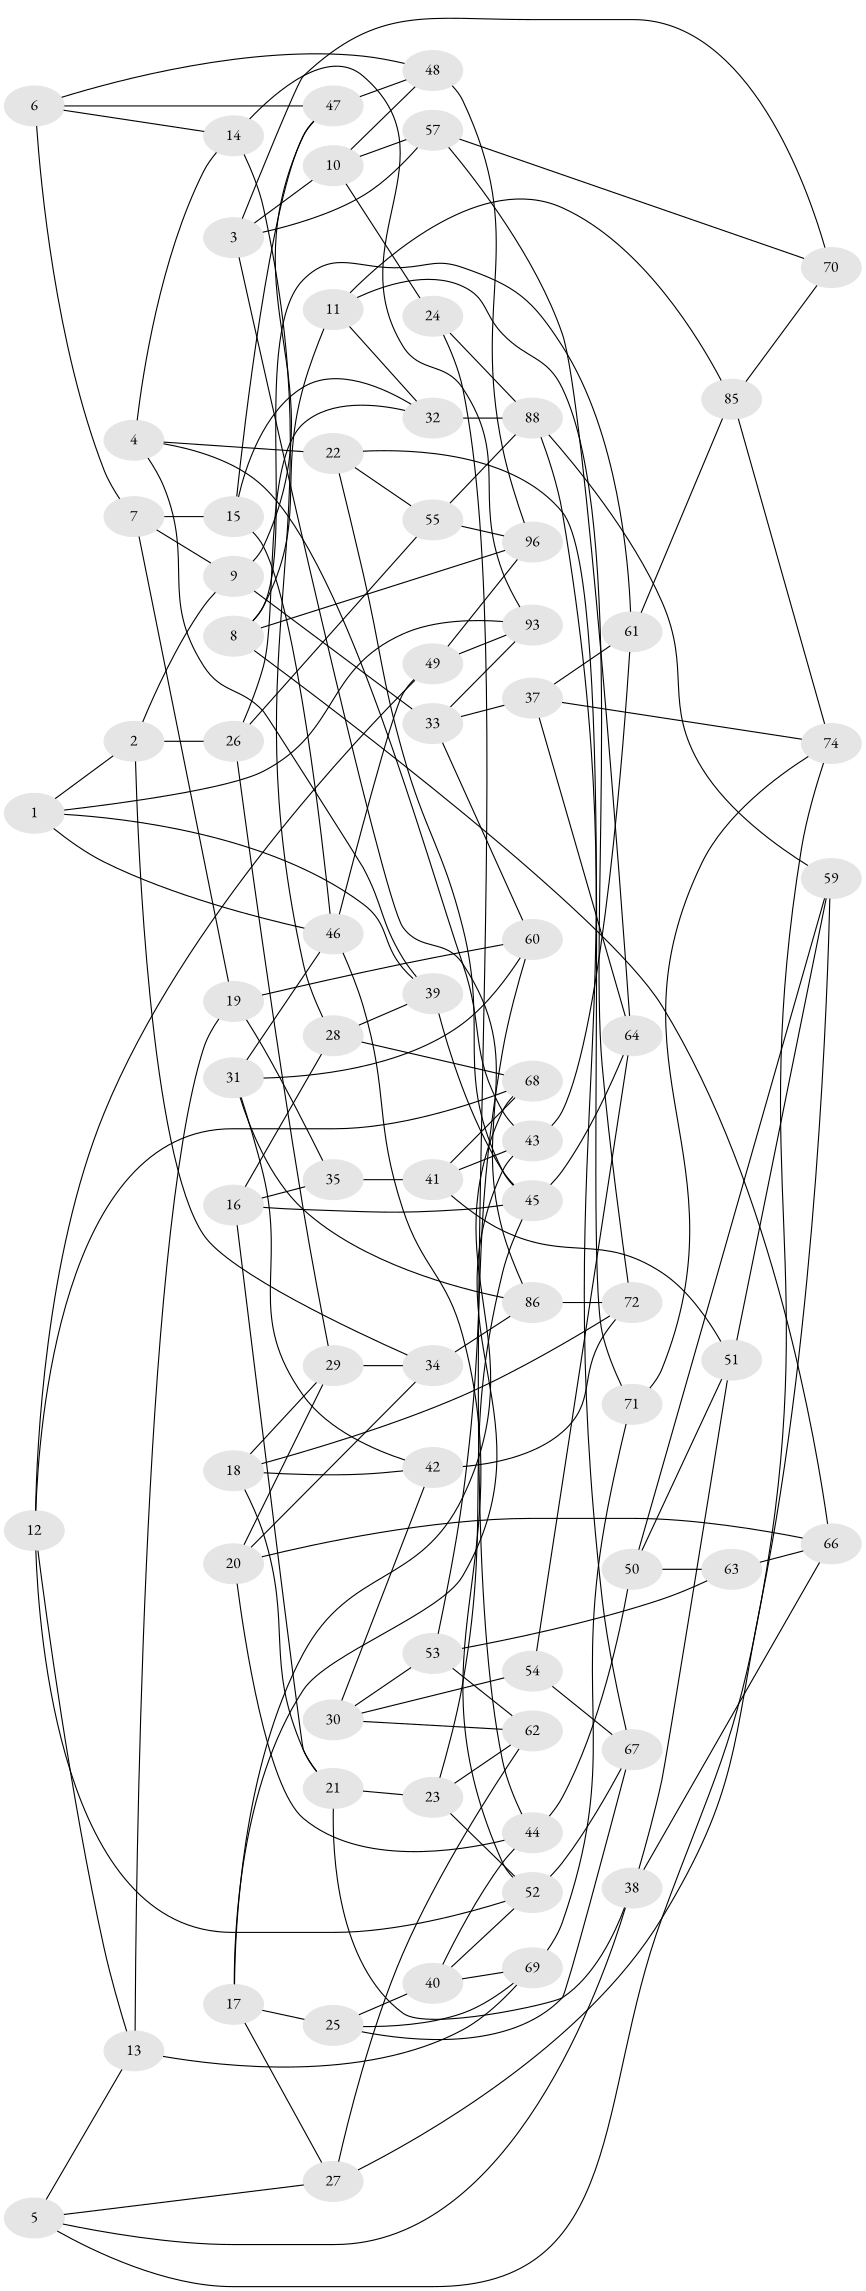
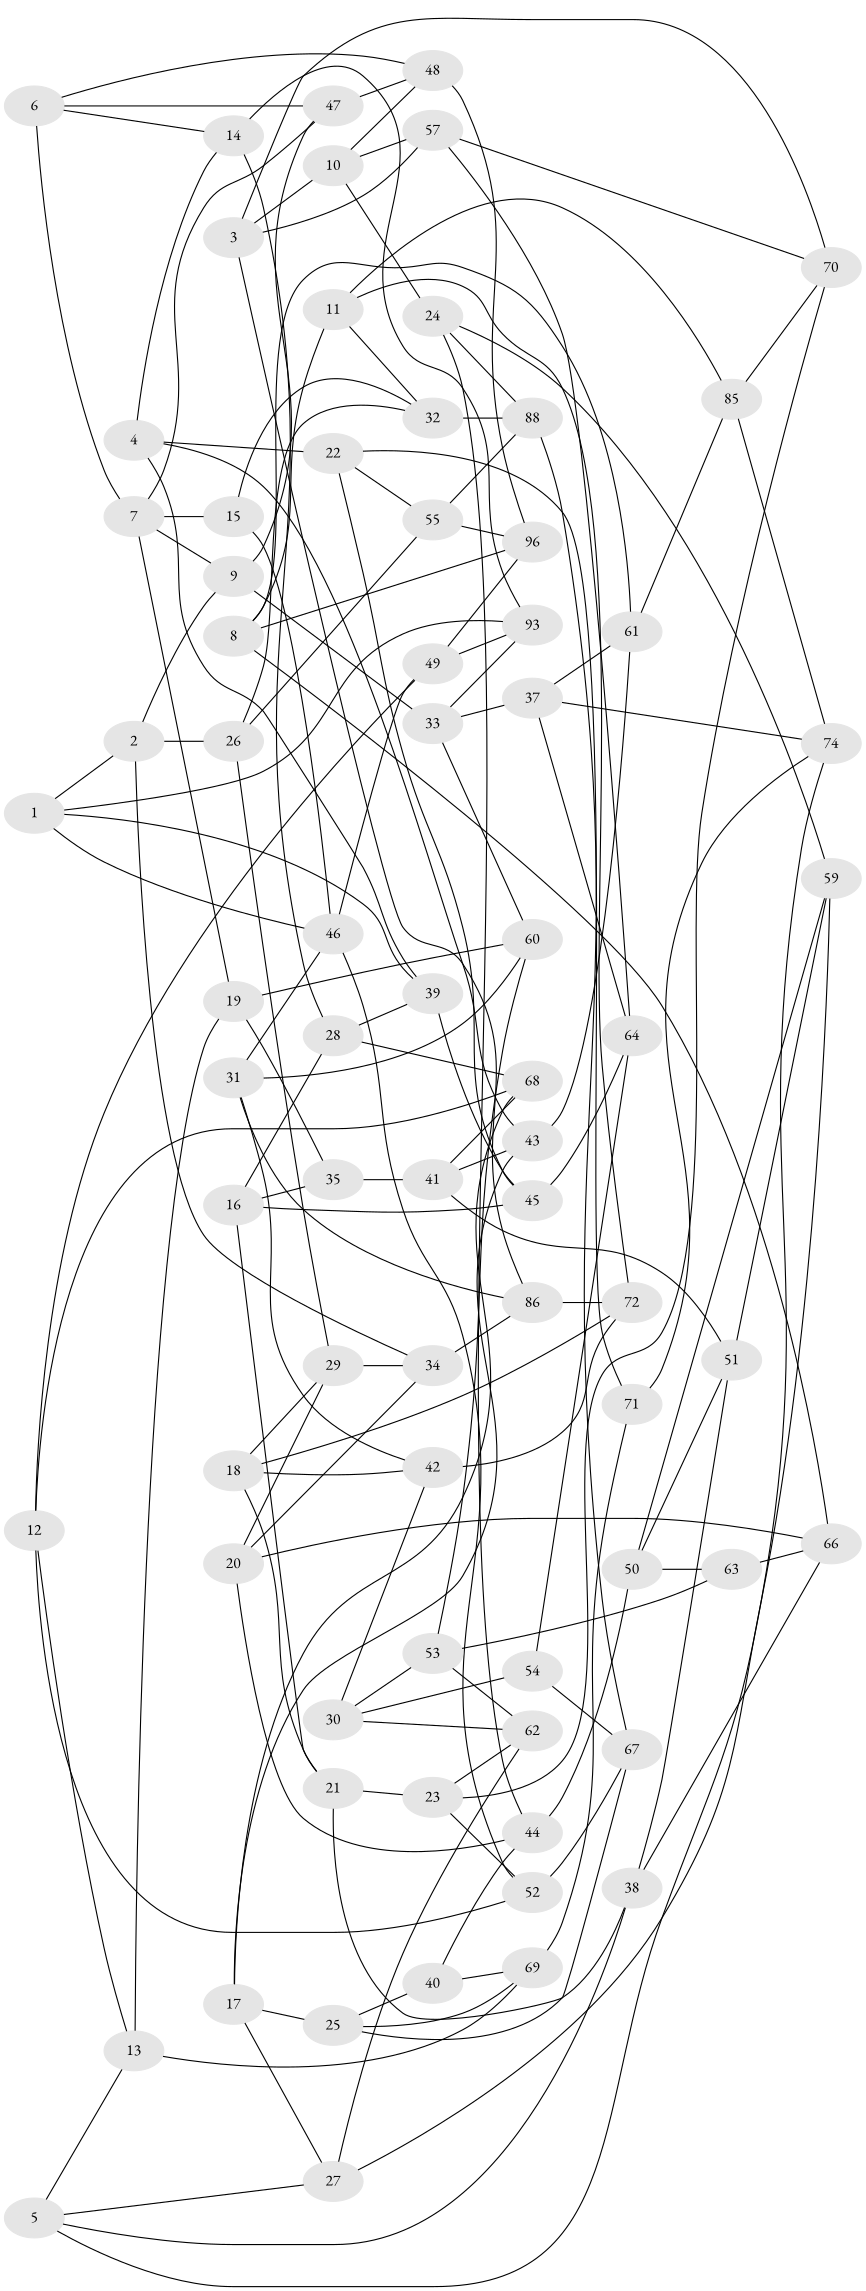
edge "47" -- "15": now "47" -- "7"
edge "88" -- "59": now "24" -- "59"
edge "45" -- "23": now "70" -- "23"
edge "52" -- "40": removed
